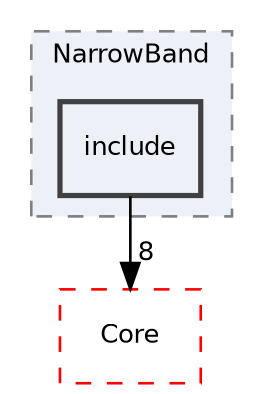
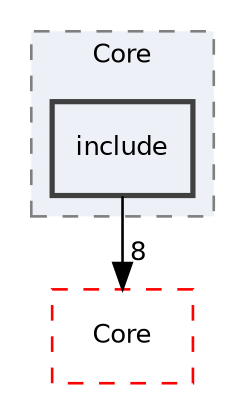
cluster "NarrowBand": label "NarrowBand" -> "Core"
